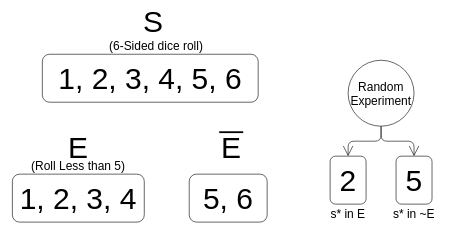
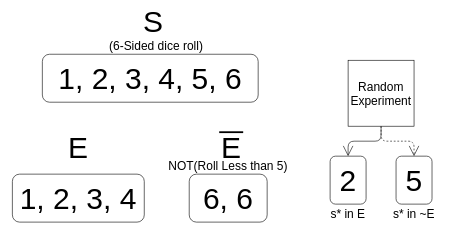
node "Random Experiment": shape ellipse -> rectangle
edge "Random Experiment" -> "5": style solid -> dashed
node "(Roll Less than 5)": removed
node "NOT(Roll Less than 5)": added
node "5, 6": label "5, 6" -> "6, 6"
